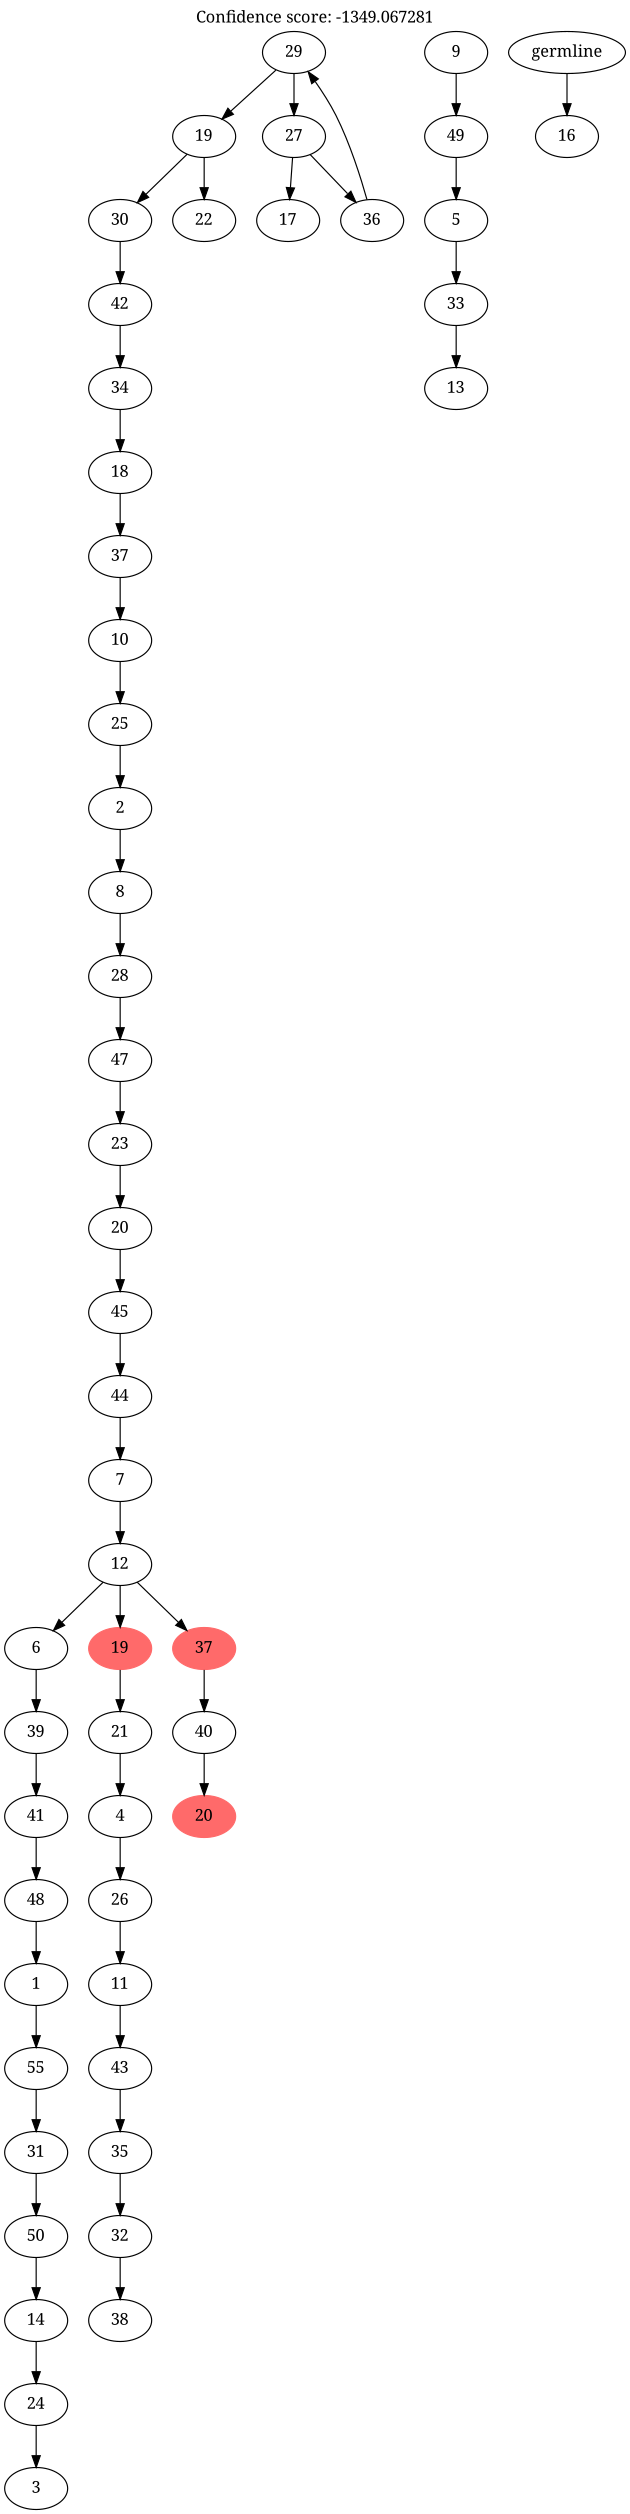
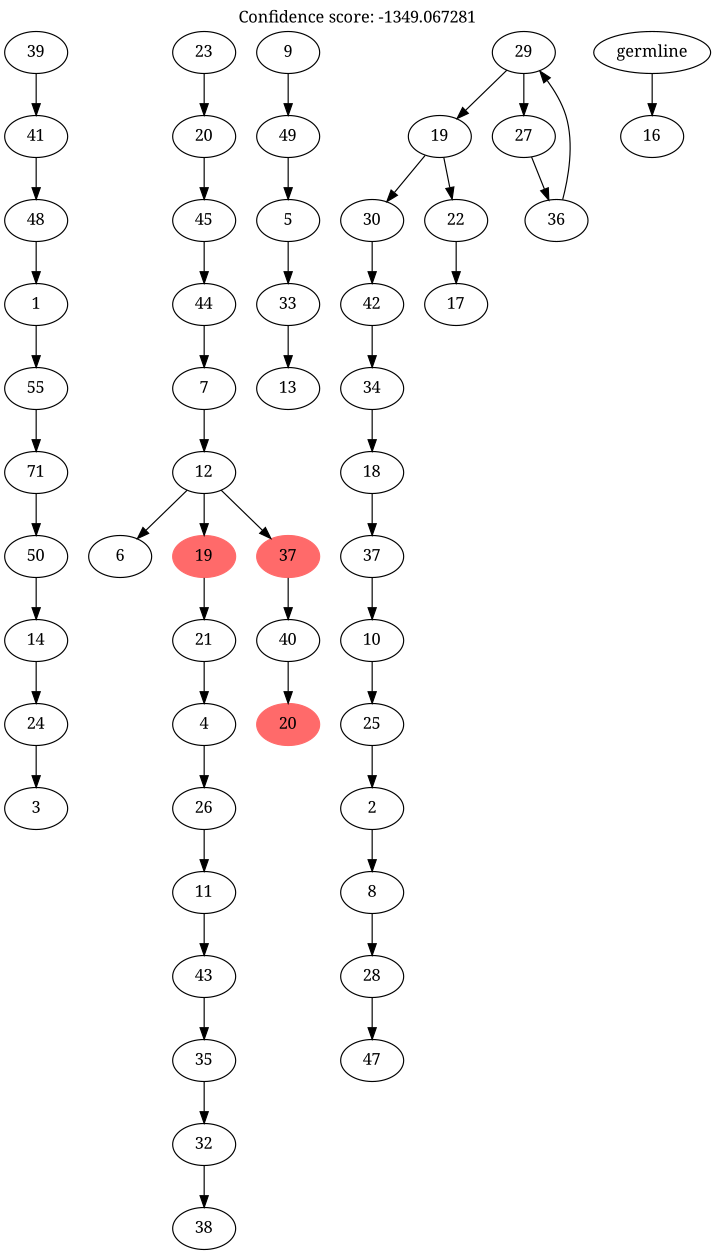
edge "27" -> "17": now "22" -> "17"
edge "47" -> "23": removed
edge "6" -> "39": removed
node "31": label "31" -> "71"
